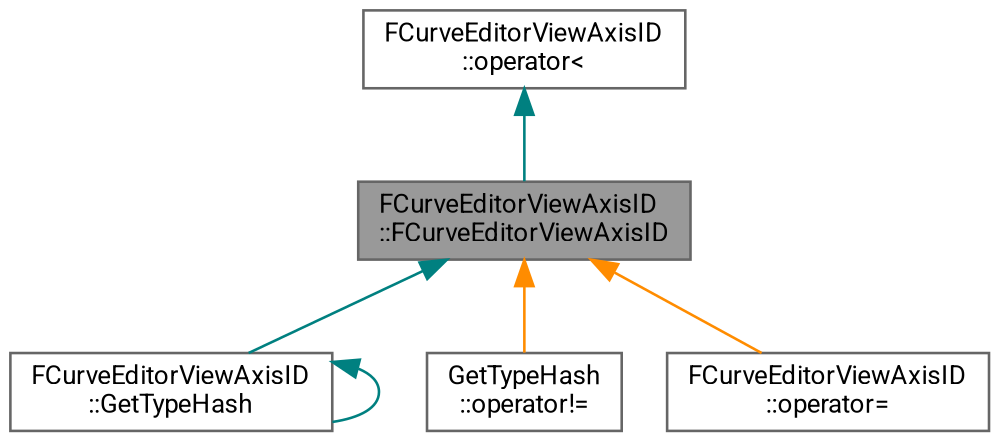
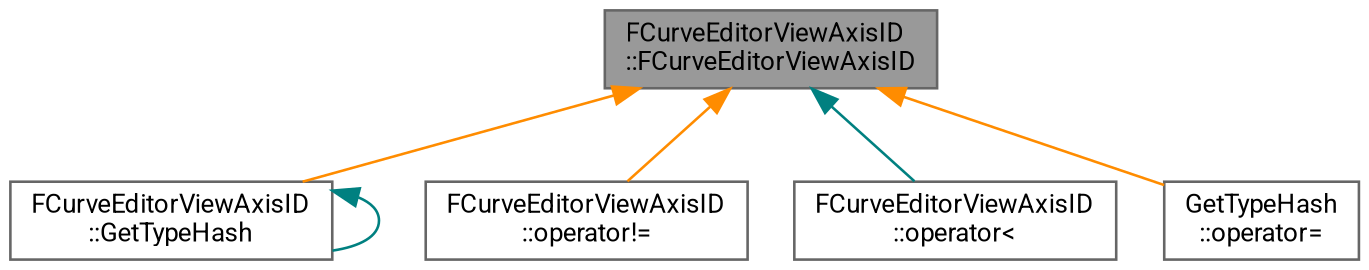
edge "FCurveEditorViewAxisID ::FCurveEditorViewAxisID" -> "FCurveEditorViewAxisID ::operator<": reversed
edge "FCurveEditorViewAxisID ::GetTypeHash" -> "FCurveEditorViewAxisID ::FCurveEditorViewAxisID": color teal -> darkorange
node "GetTypeHash ::operator!=": label "GetTypeHash ::operator!=" -> "FCurveEditorViewAxisID ::operator!="
node "FCurveEditorViewAxisID ::operator=": label "FCurveEditorViewAxisID ::operator=" -> "GetTypeHash ::operator="
